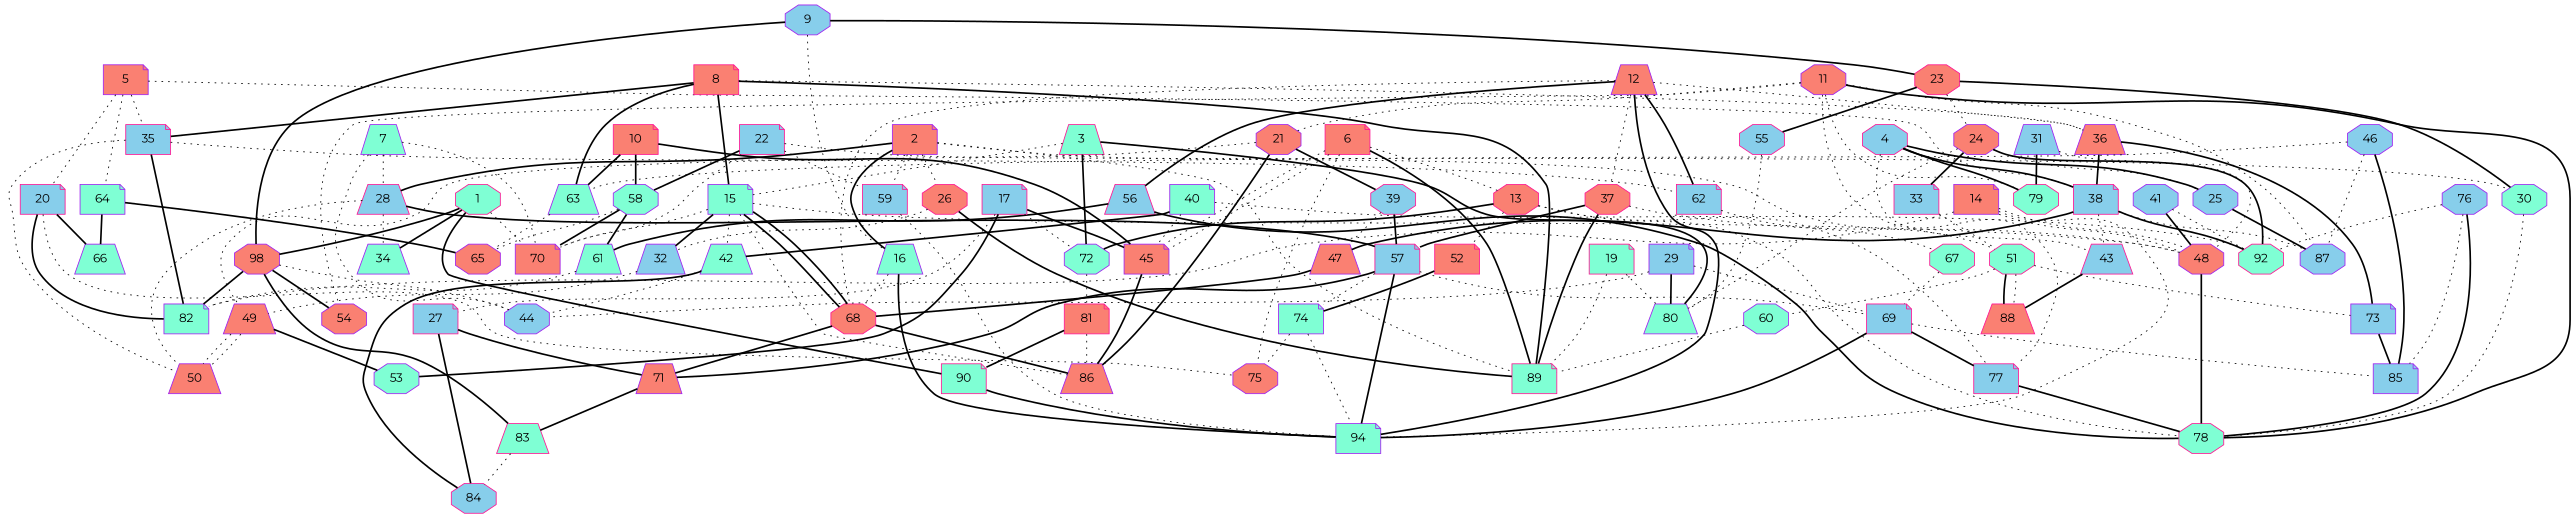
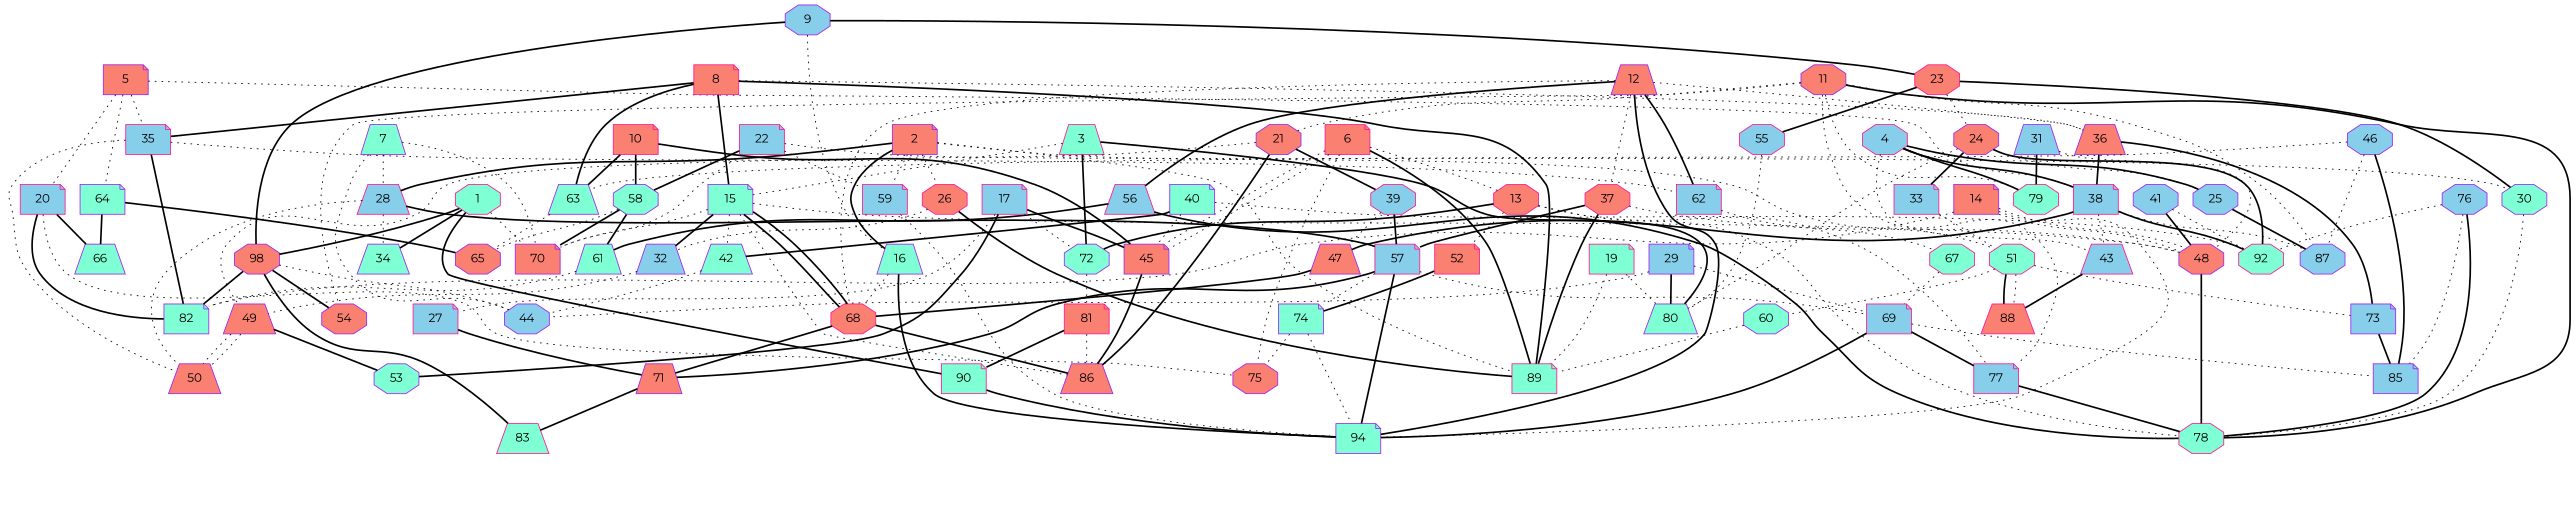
node "84": removed
